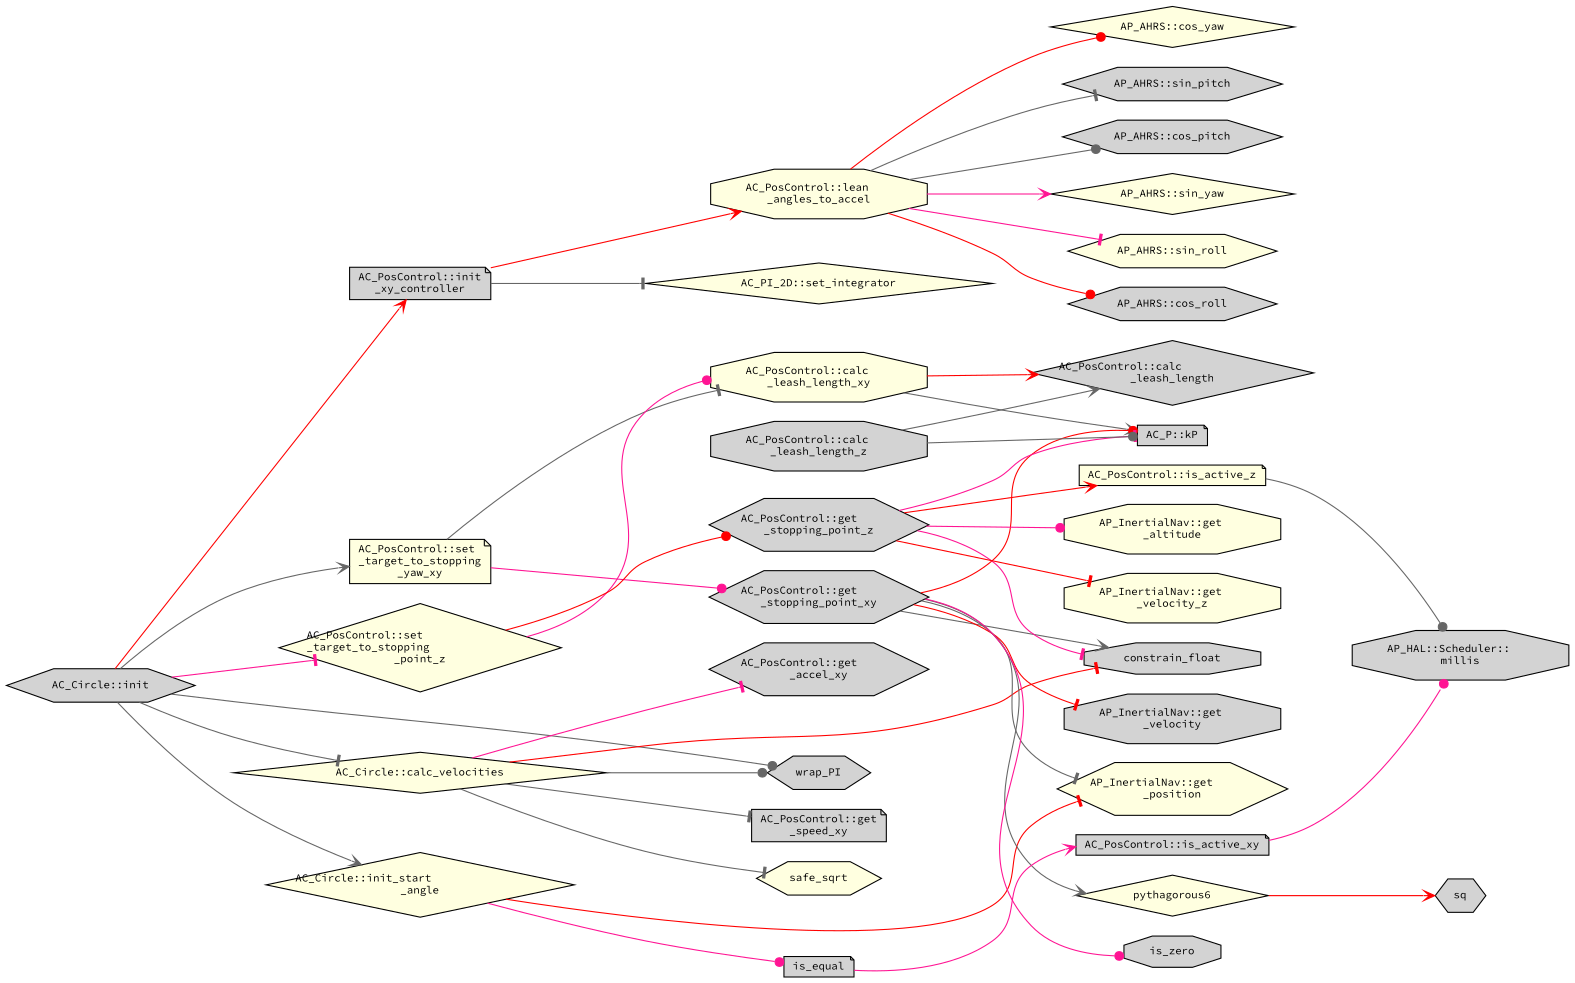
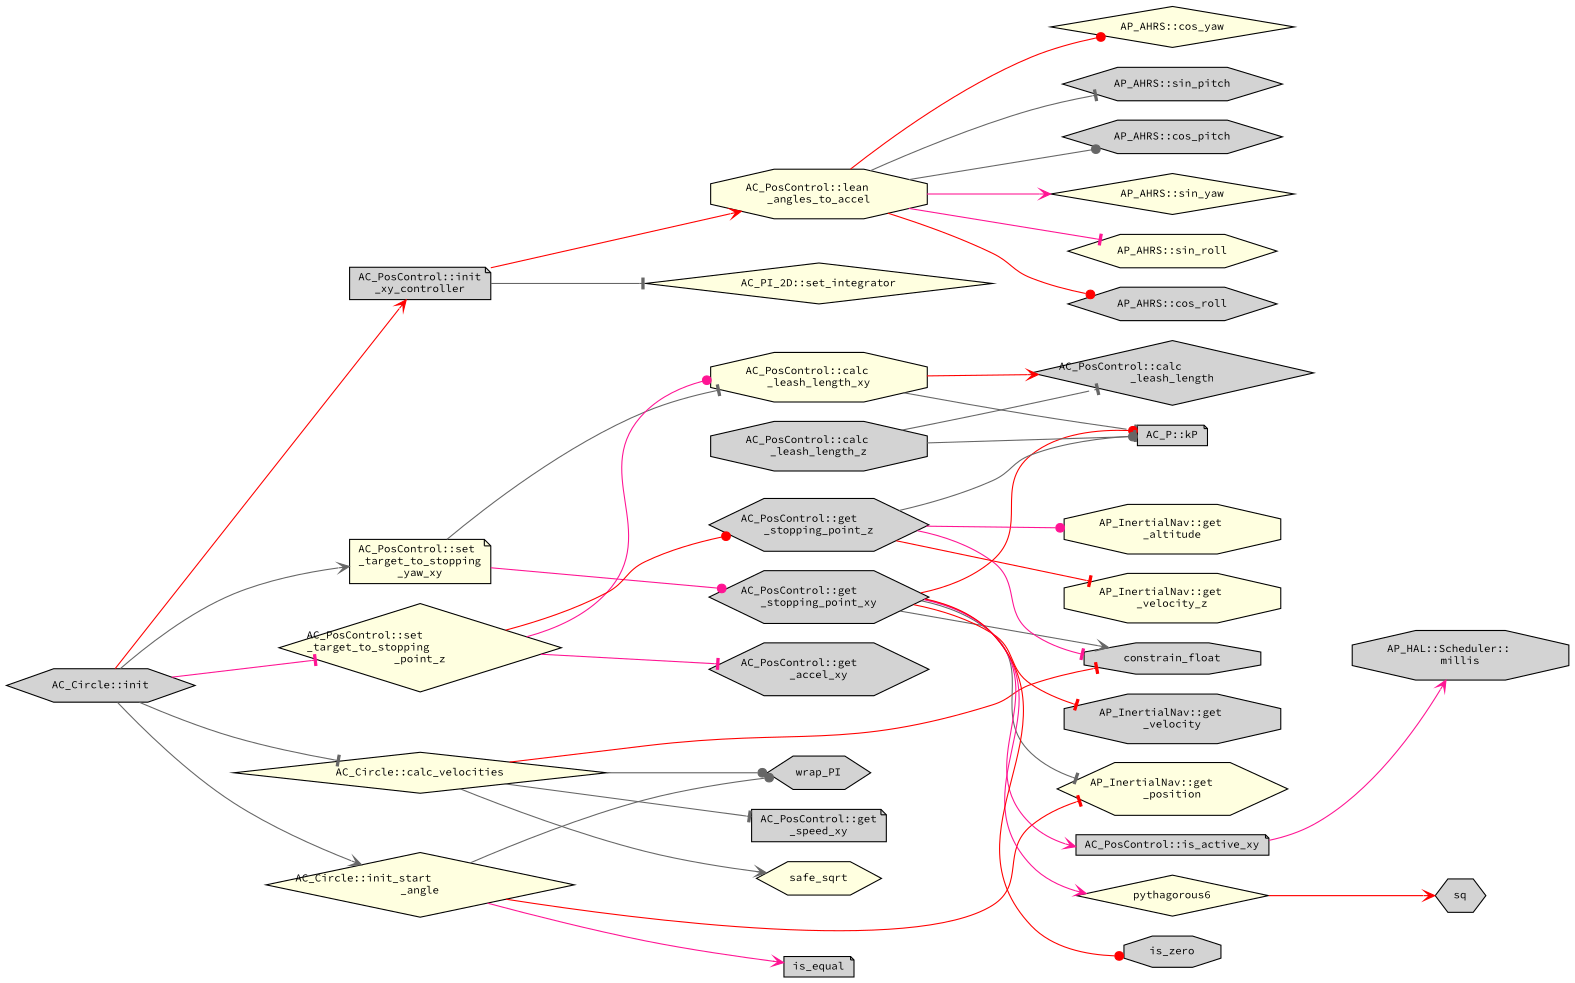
edge "AC_PosControl::calc _leash_length_xy" -> "AC_P::kP": arrowhead vee -> tee
edge "AC_PosControl::calc _leash_length_z" -> "AC_PosControl::calc _leash_length": arrowhead vee -> tee
edge "AC_PosControl::get _stopping_point_z" -> "AC_P::kP": color deeppink -> gray40
node "AC_PosControl::is_active_z": removed
edge "AC_Circle::calc_velocities" -> "AC_PosControl::get _accel_xy": now "AC_PosControl::set _target_to_stopping _point_z" -> "AC_PosControl::get _accel_xy"
edge "AC_Circle::init" -> "wrap_PI": now "AC_Circle::init_start _angle" -> "wrap_PI"
edge "AC_PosControl::get _stopping_point_xy" -> "pythagorous6": color gray40 -> deeppink
edge "AC_PosControl::is_active_xy" -> "AP_HAL::Scheduler:: millis": arrowhead dot -> vee
edge "AC_PosControl::get _stopping_point_xy" -> "is_zero": color deeppink -> red
edge "AC_Circle::calc_velocities" -> "safe_sqrt": arrowhead tee -> vee
edge "AC_Circle::init_start _angle" -> "is_equal": arrowhead dot -> vee
edge "is_equal" -> "AC_PosControl::is_active_xy": now "AC_PosControl::get _stopping_point_xy" -> "AC_PosControl::is_active_xy"
